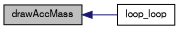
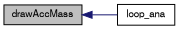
node "loop_loop": label "loop_loop" -> "loop_ana"
